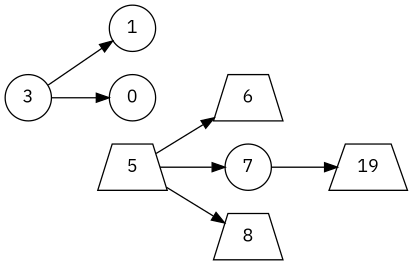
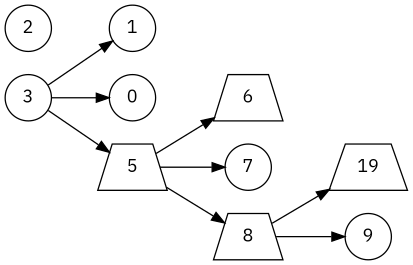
node "2": added
edge "3" -> "5": added
edge "7" -> "19": now "8" -> "19"
node "9": added
